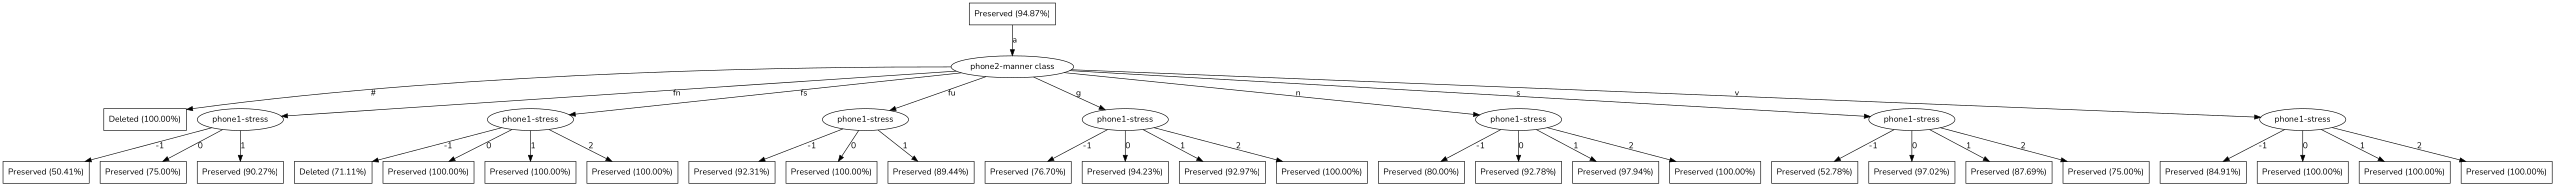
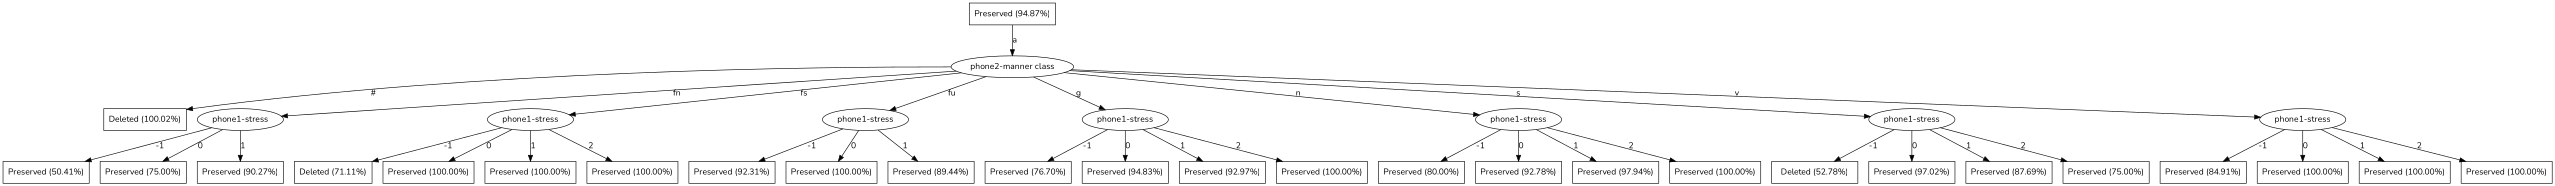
node "Deleted (100.00%)": label "Deleted (100.00%)" -> "Deleted (100.02%)"
node "Preserved (94.23%)": label "Preserved (94.23%)" -> "Preserved (94.83%)"
node "Preserved (52.78%)": label "Preserved (52.78%)" -> "Deleted (52.78%)"
